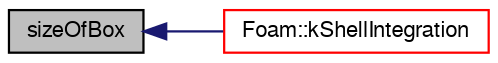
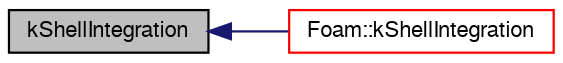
node "sizeOfBox": label "sizeOfBox" -> "kShellIntegration"
